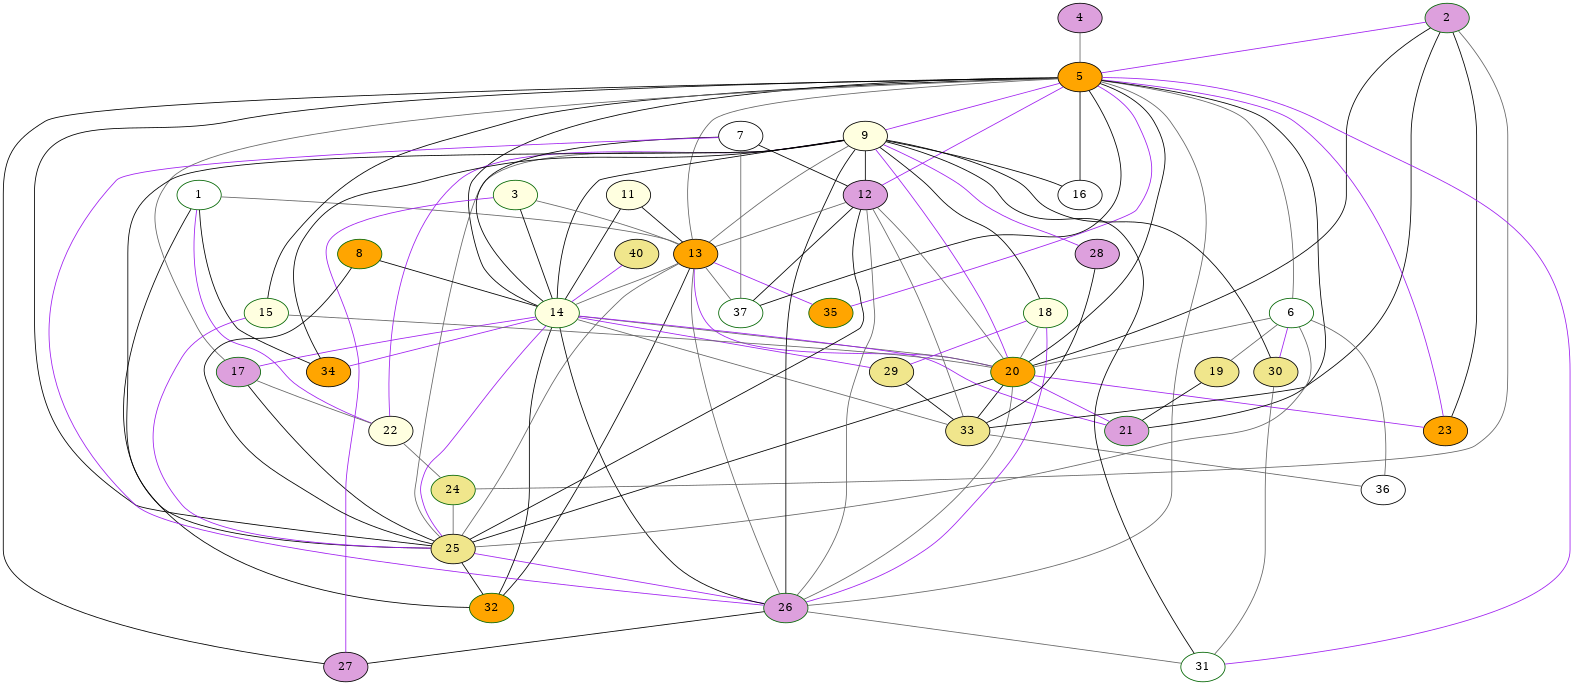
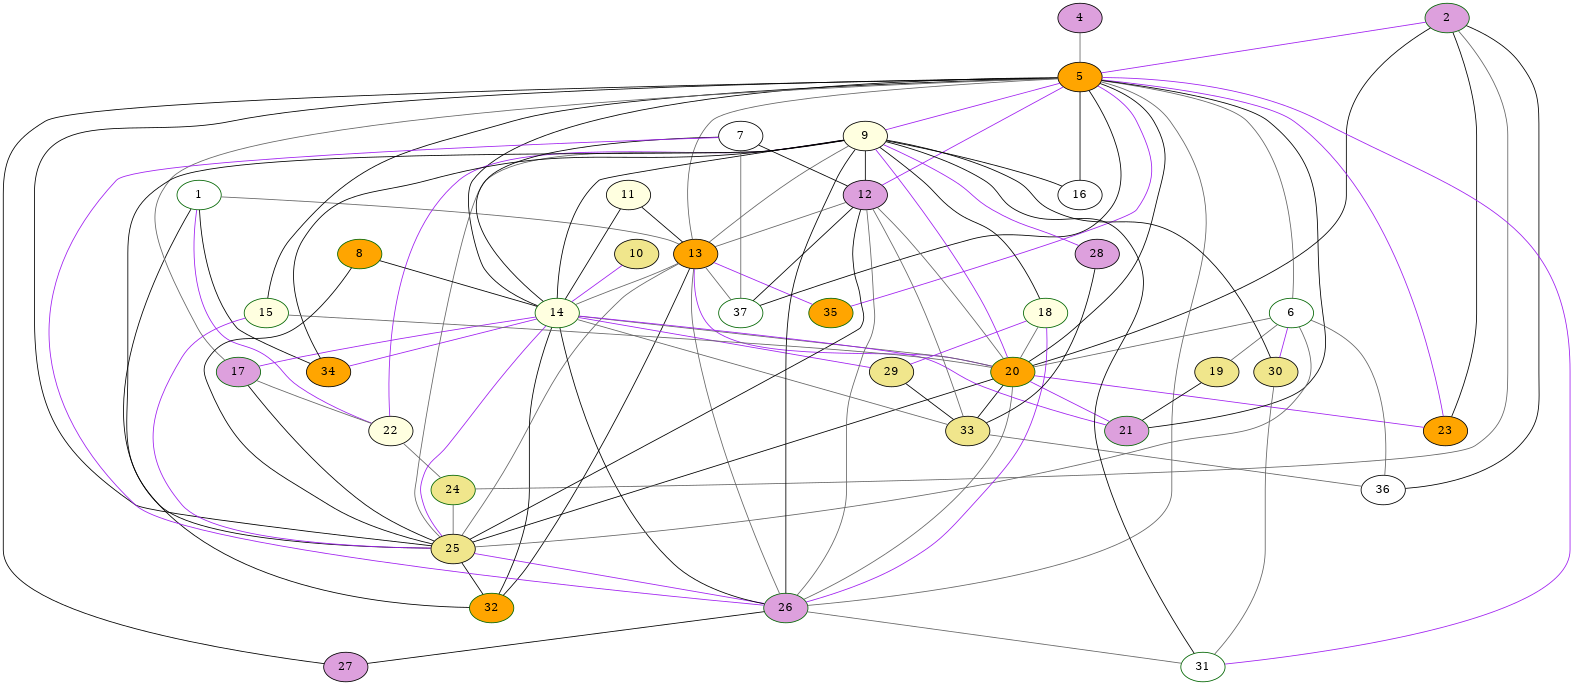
node "3": removed
node "40": label "40" -> "10"
edge "2" -- "33": now "2" -- "36"
